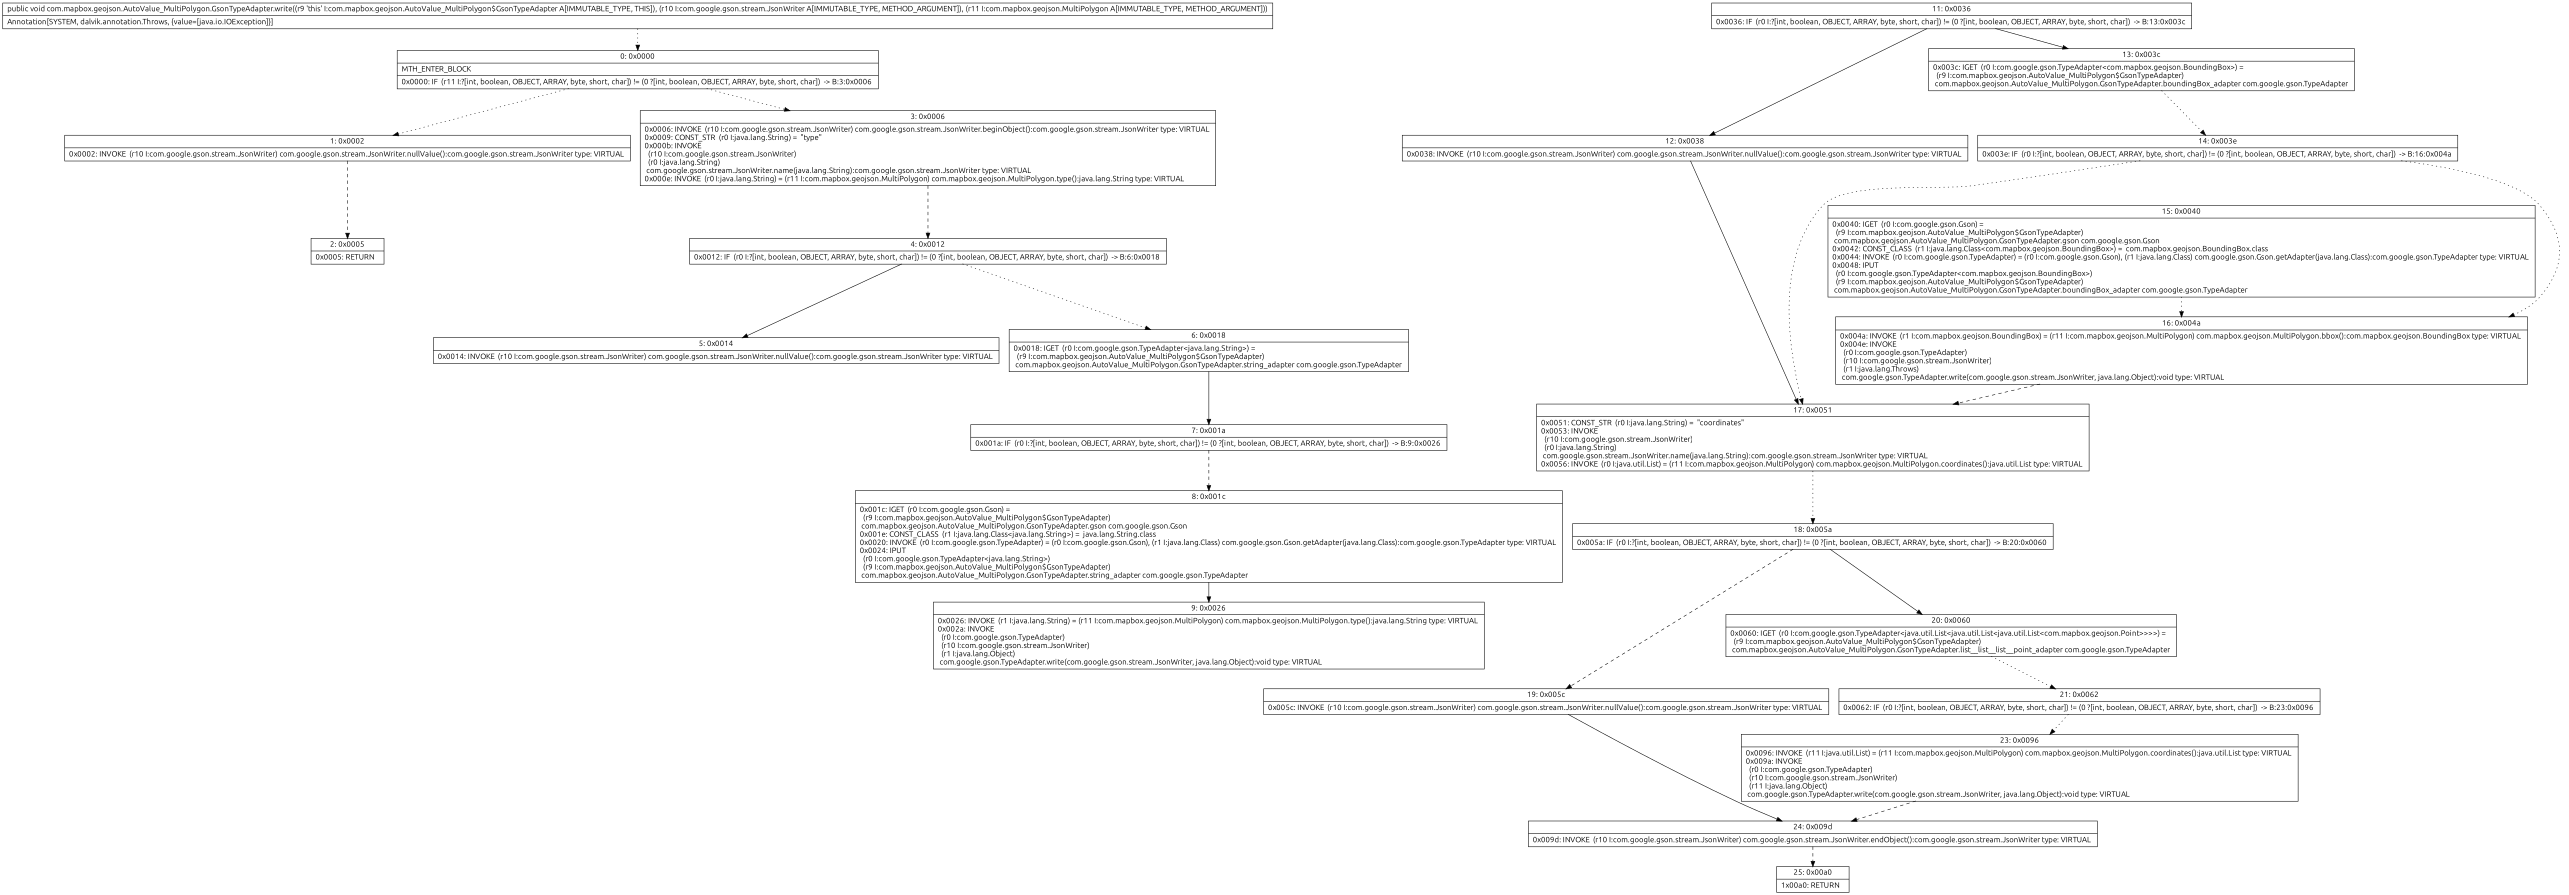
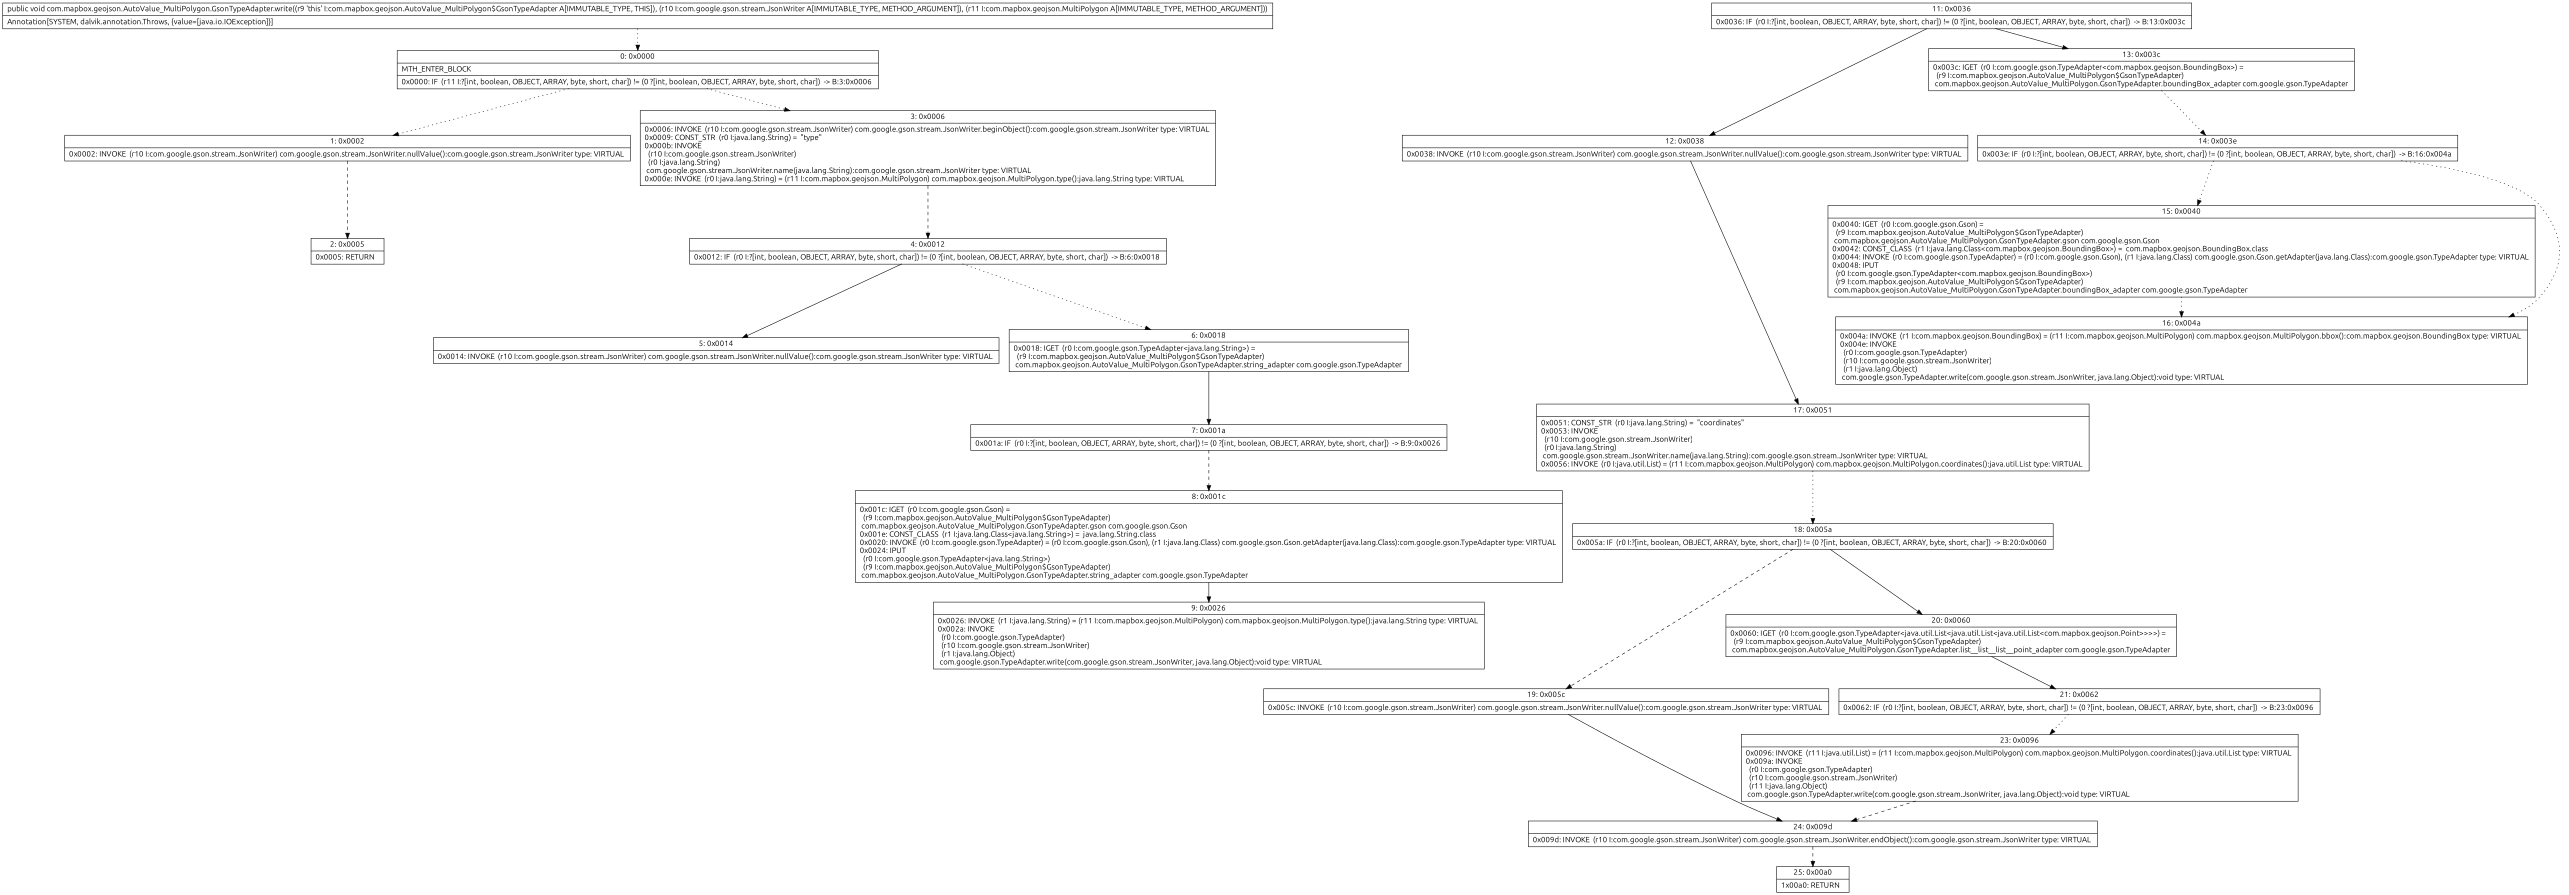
edge "14: 0x003e" -> "17: 0x0051": now "14: 0x003e" -> "15: 0x0040"
node "16: 0x004a": text "(r1 I:java.lang.Throws)" -> "(r1 I:java.lang.Object)"
edge "16: 0x004a" -> "17: 0x0051": removed
edge "20: 0x0060" -> "21: 0x0062": style dotted -> solid
